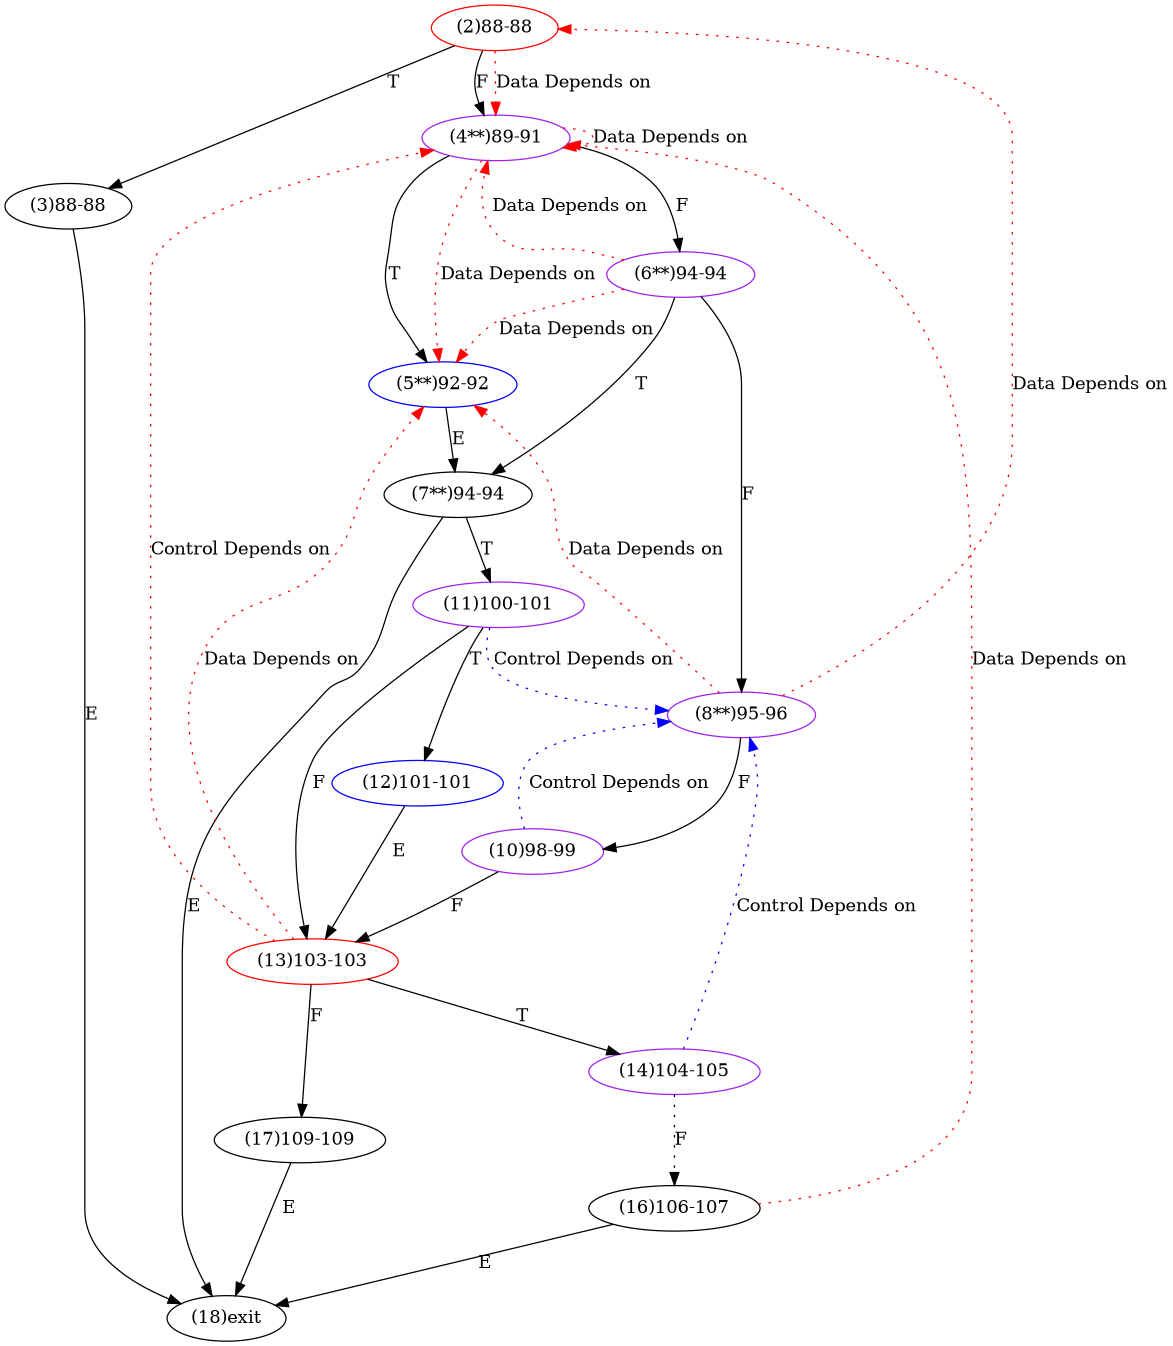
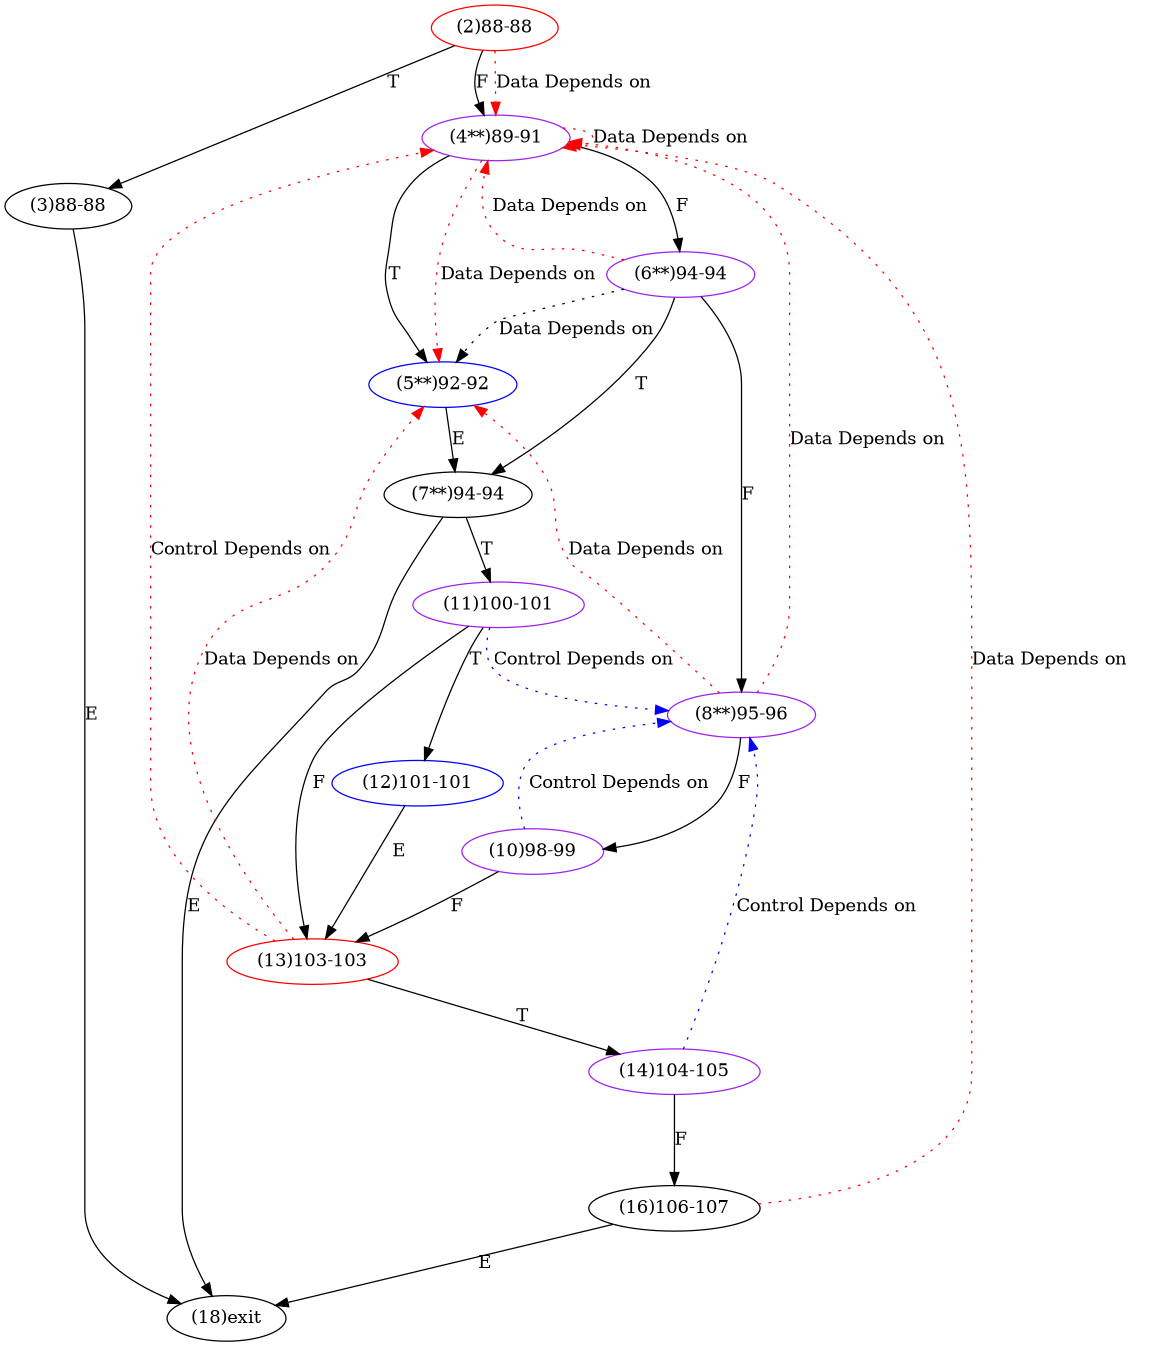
edge "(8**)95-96" -> "(2)88-88": now "(8**)95-96" -> "(4**)89-91"
edge "(6**)94-94" -> "(5**)92-92": color red -> black
edge "(14)104-105" -> "(16)106-107": style dotted -> solid
node "(17)109-109": removed
